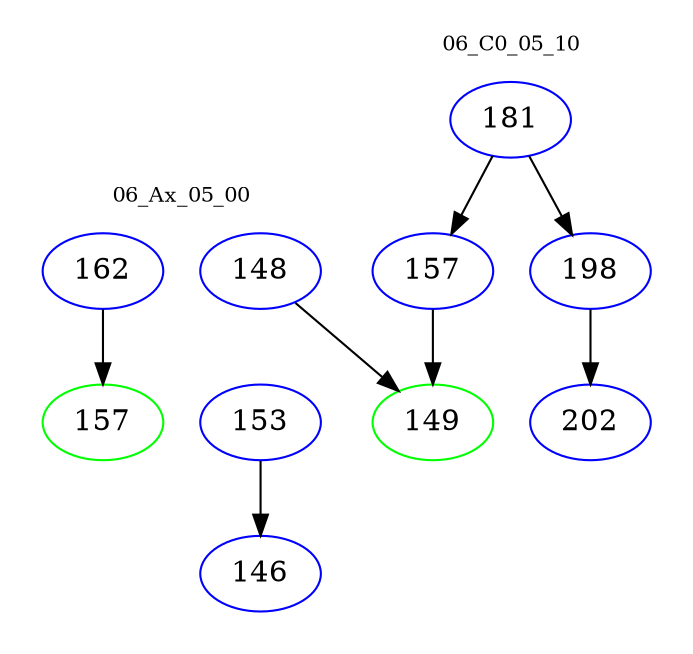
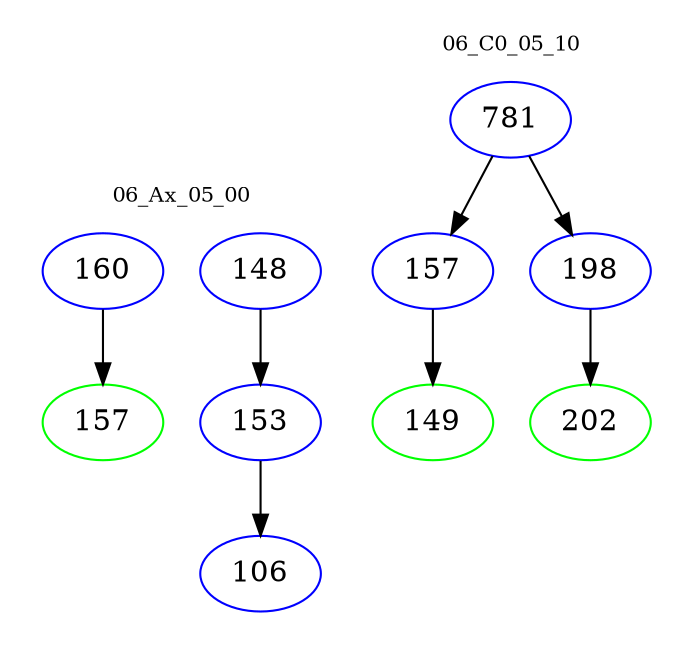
node "181": label "181" -> "781"
node "162": label "162" -> "160"
edge "148" -> "149": now "148" -> "153"
node "202": color blue -> green
node "146": label "146" -> "106"
